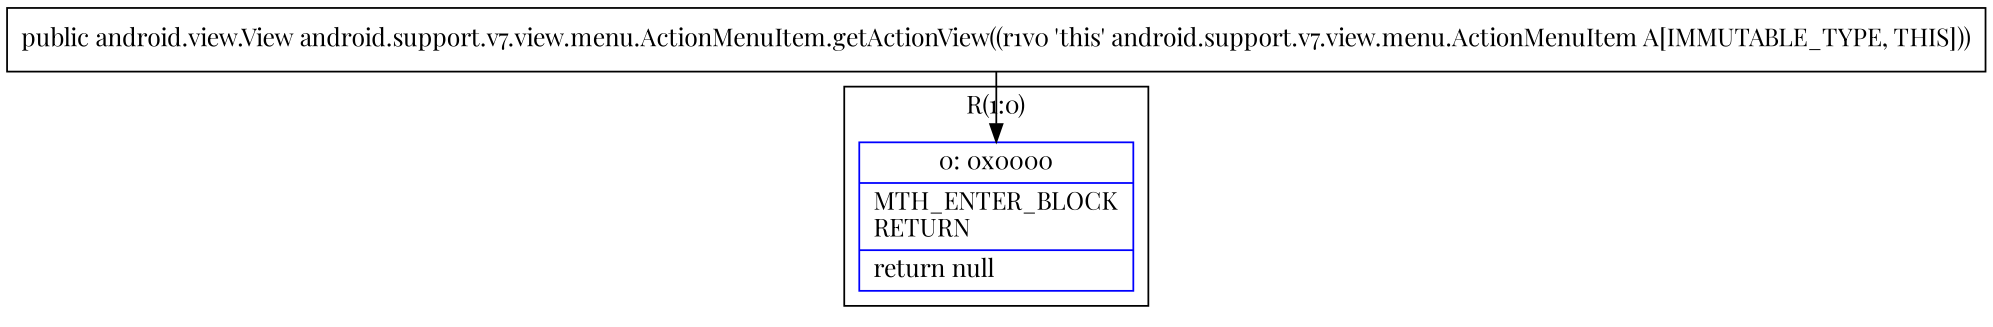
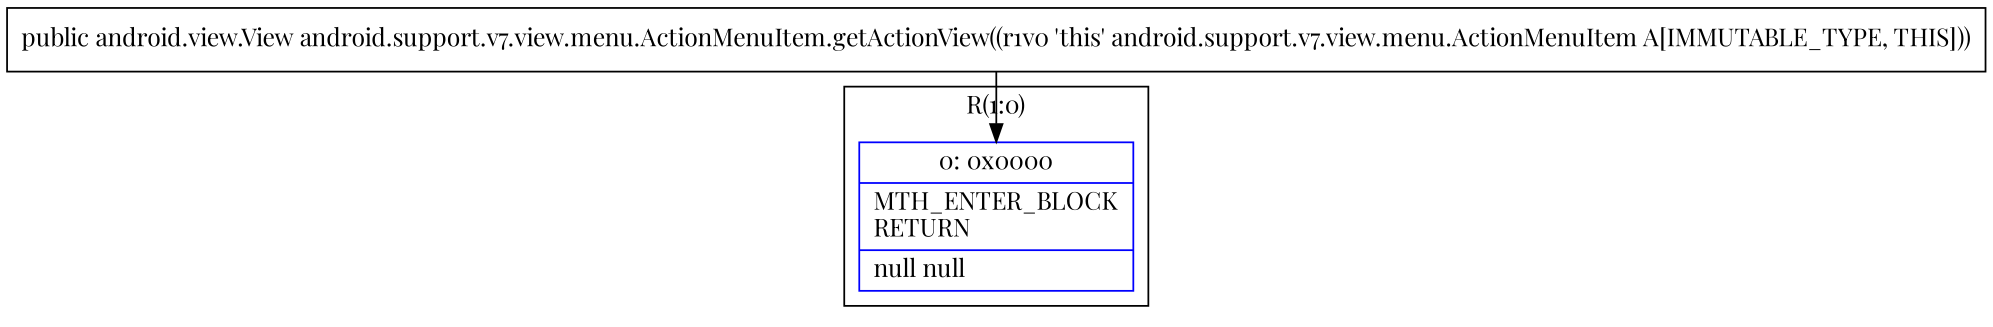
node "0: 0x0000": text "return null" -> "null null"
